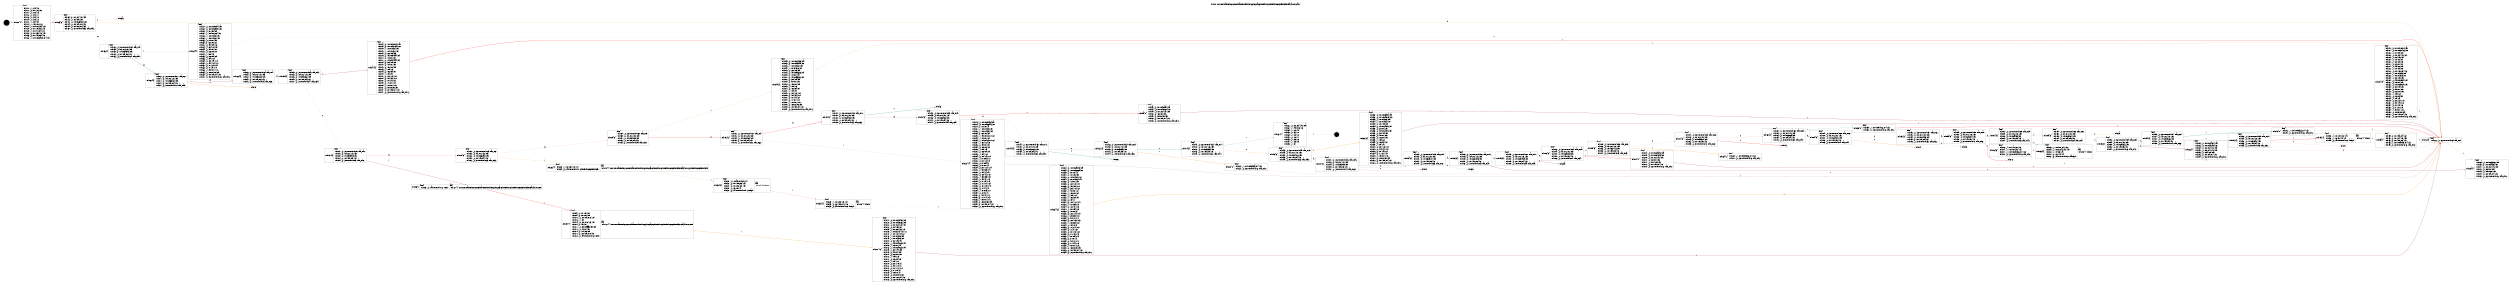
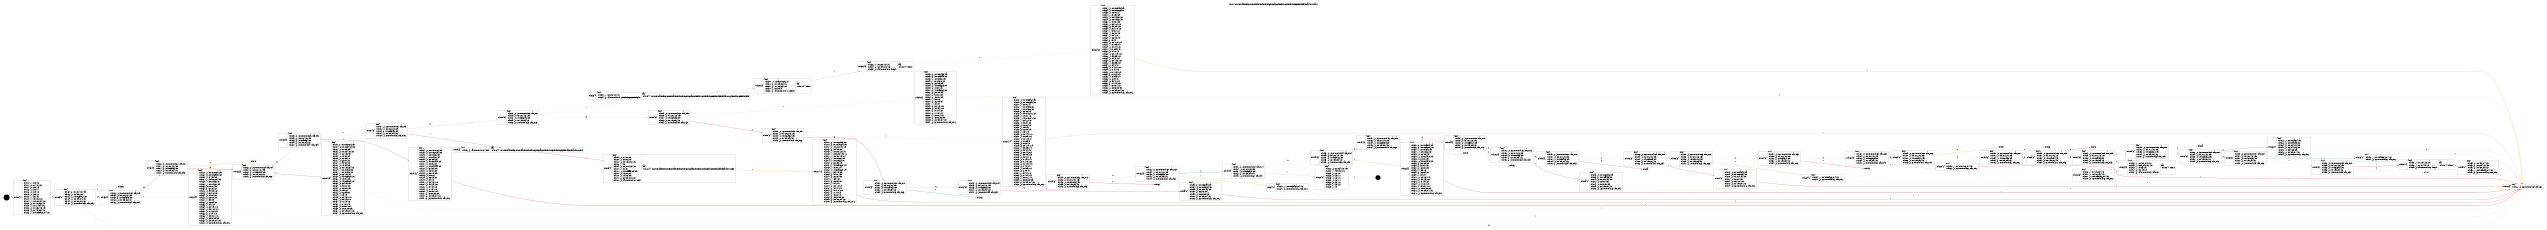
edge "0x402786 [5]" -> "0x40203a [27]": reversed
edge "0x401d4d [25]" -> "0x4026e3": color teal -> red
edge "0x401c85 [25]" -> "0x4021fc [109]": added, label "1"
